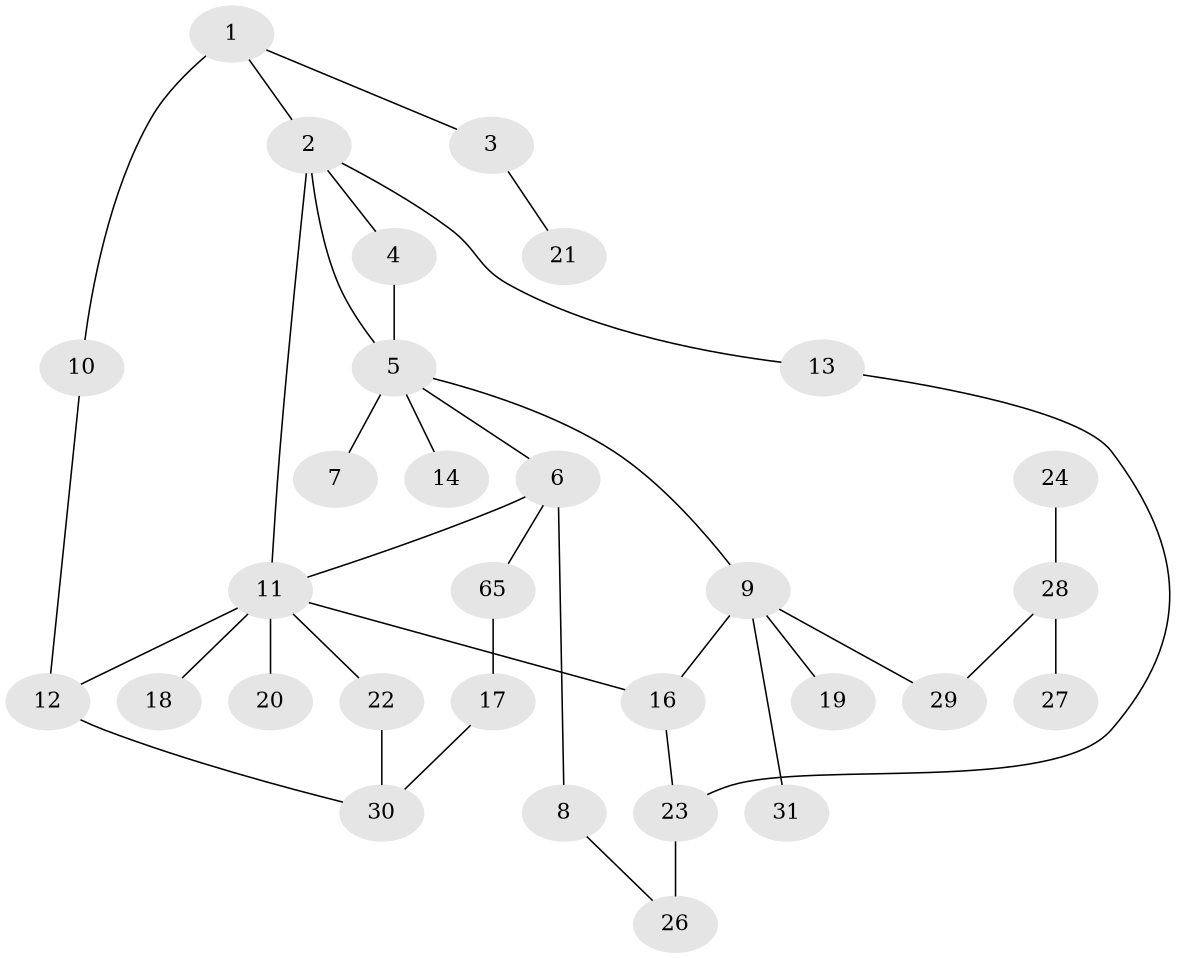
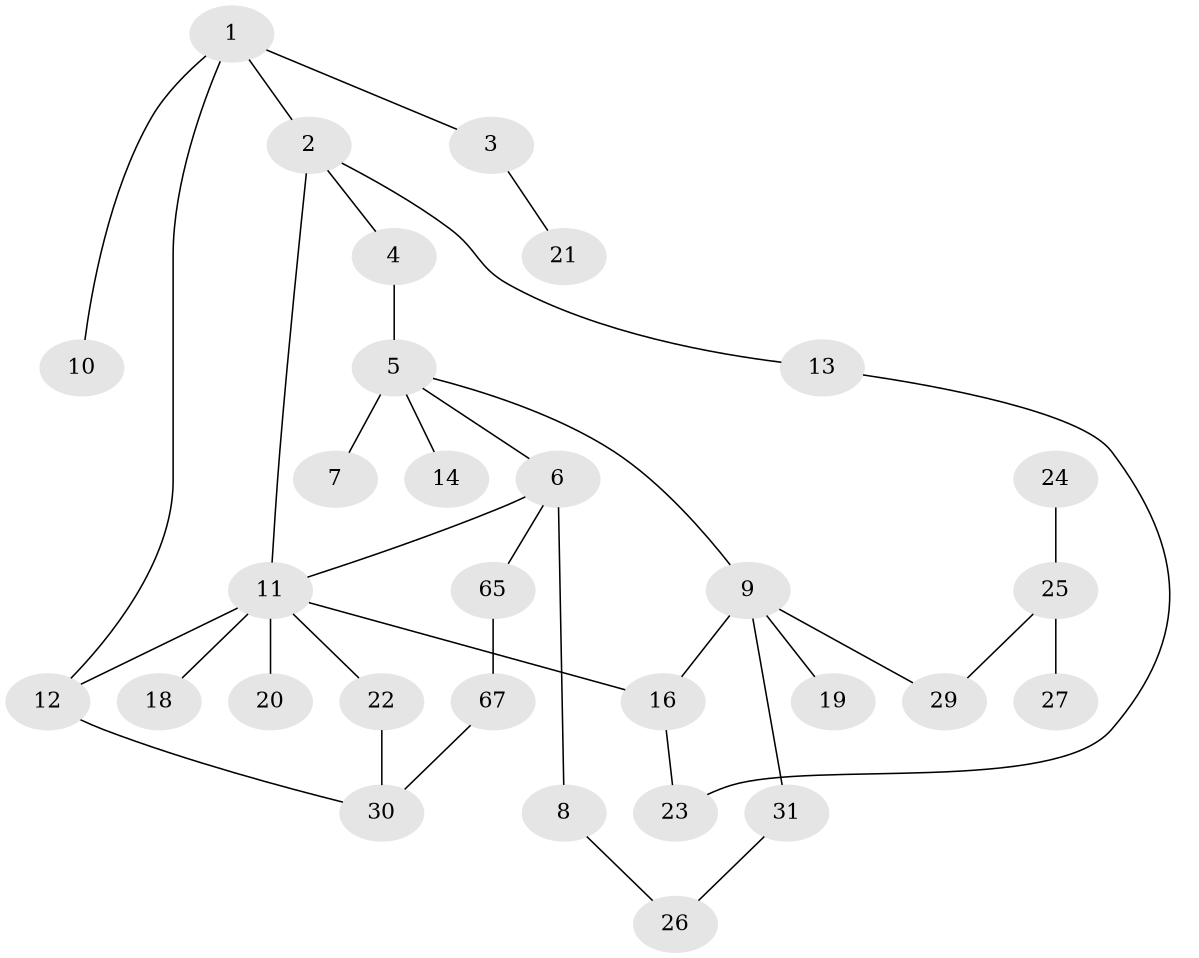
edge "2" -- "5": removed
edge "10" -- "12": now "1" -- "12"
node "28": label "28" -> "25"
node "17": label "17" -> "67"
edge "23" -- "26": now "31" -- "26"
